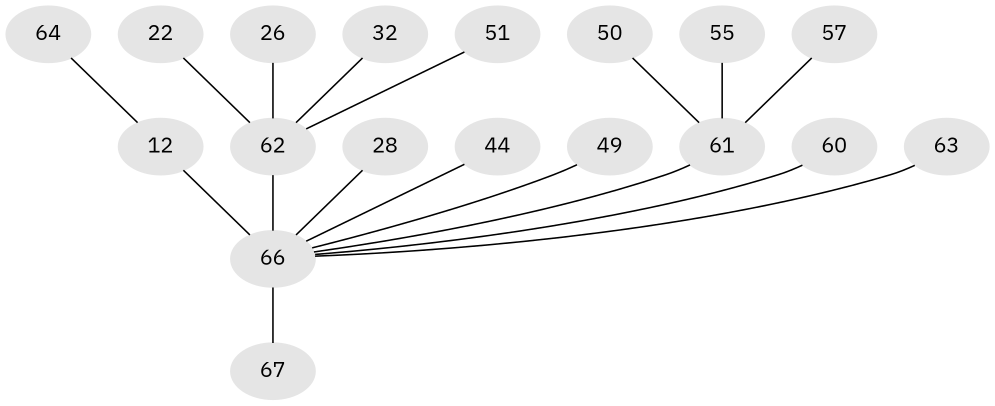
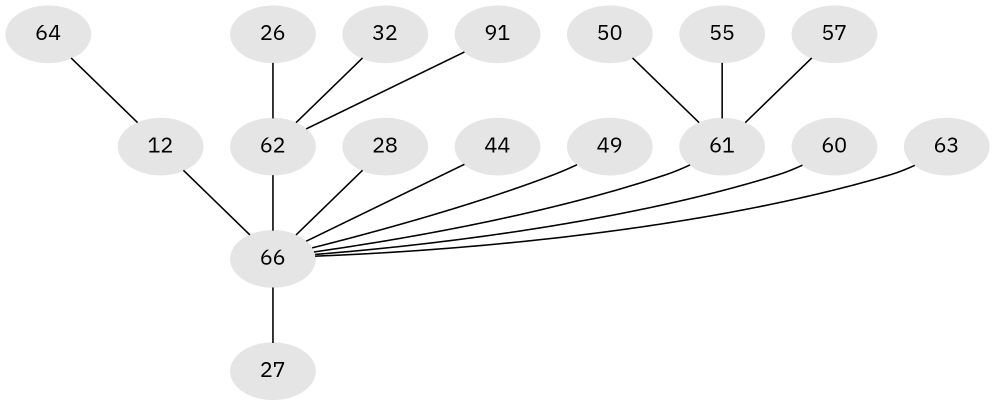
node "22": removed
node "51": label "51" -> "91"
node "67": label "67" -> "27"
